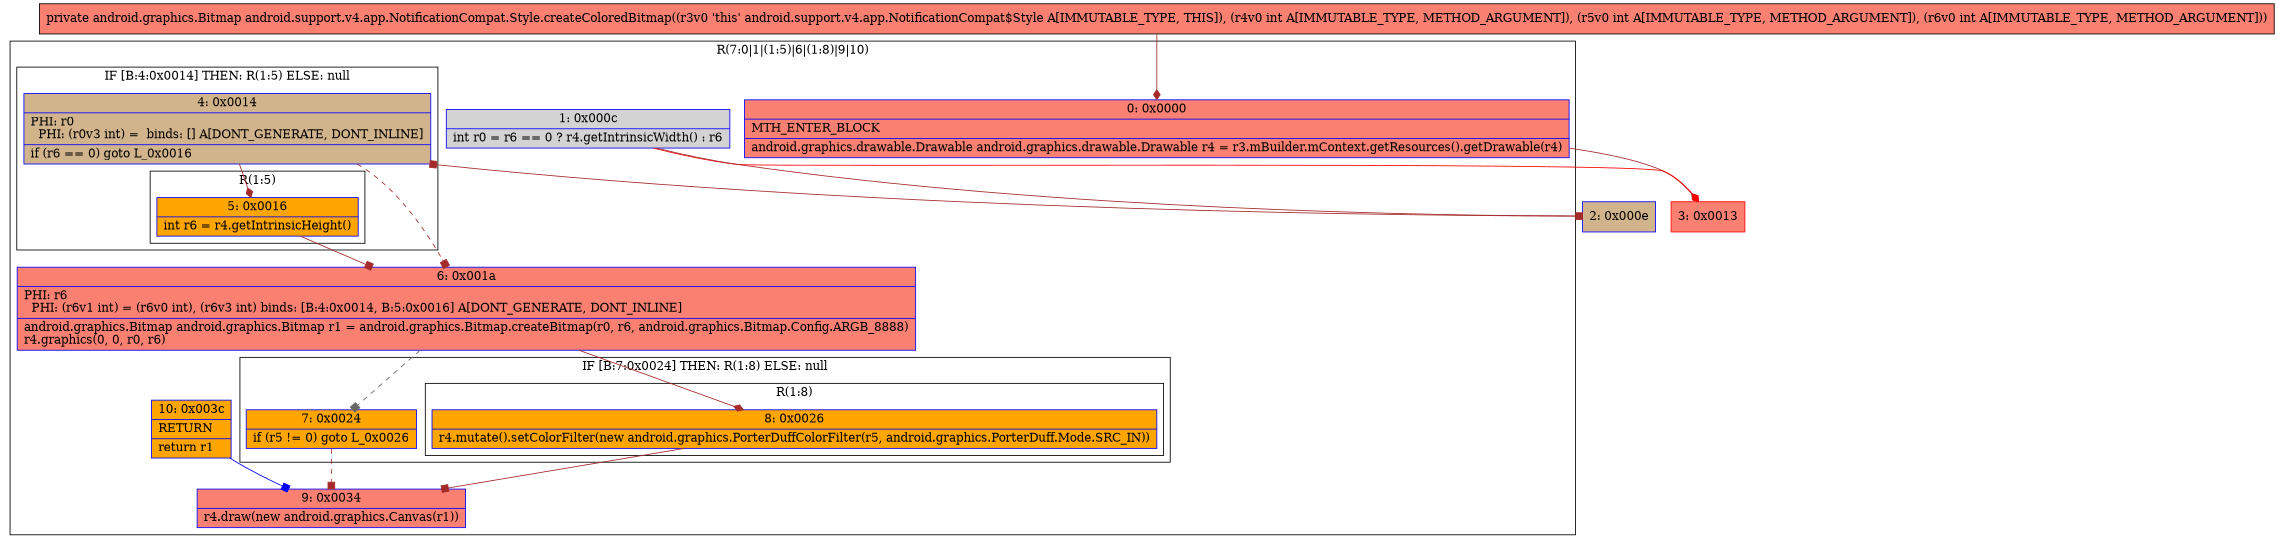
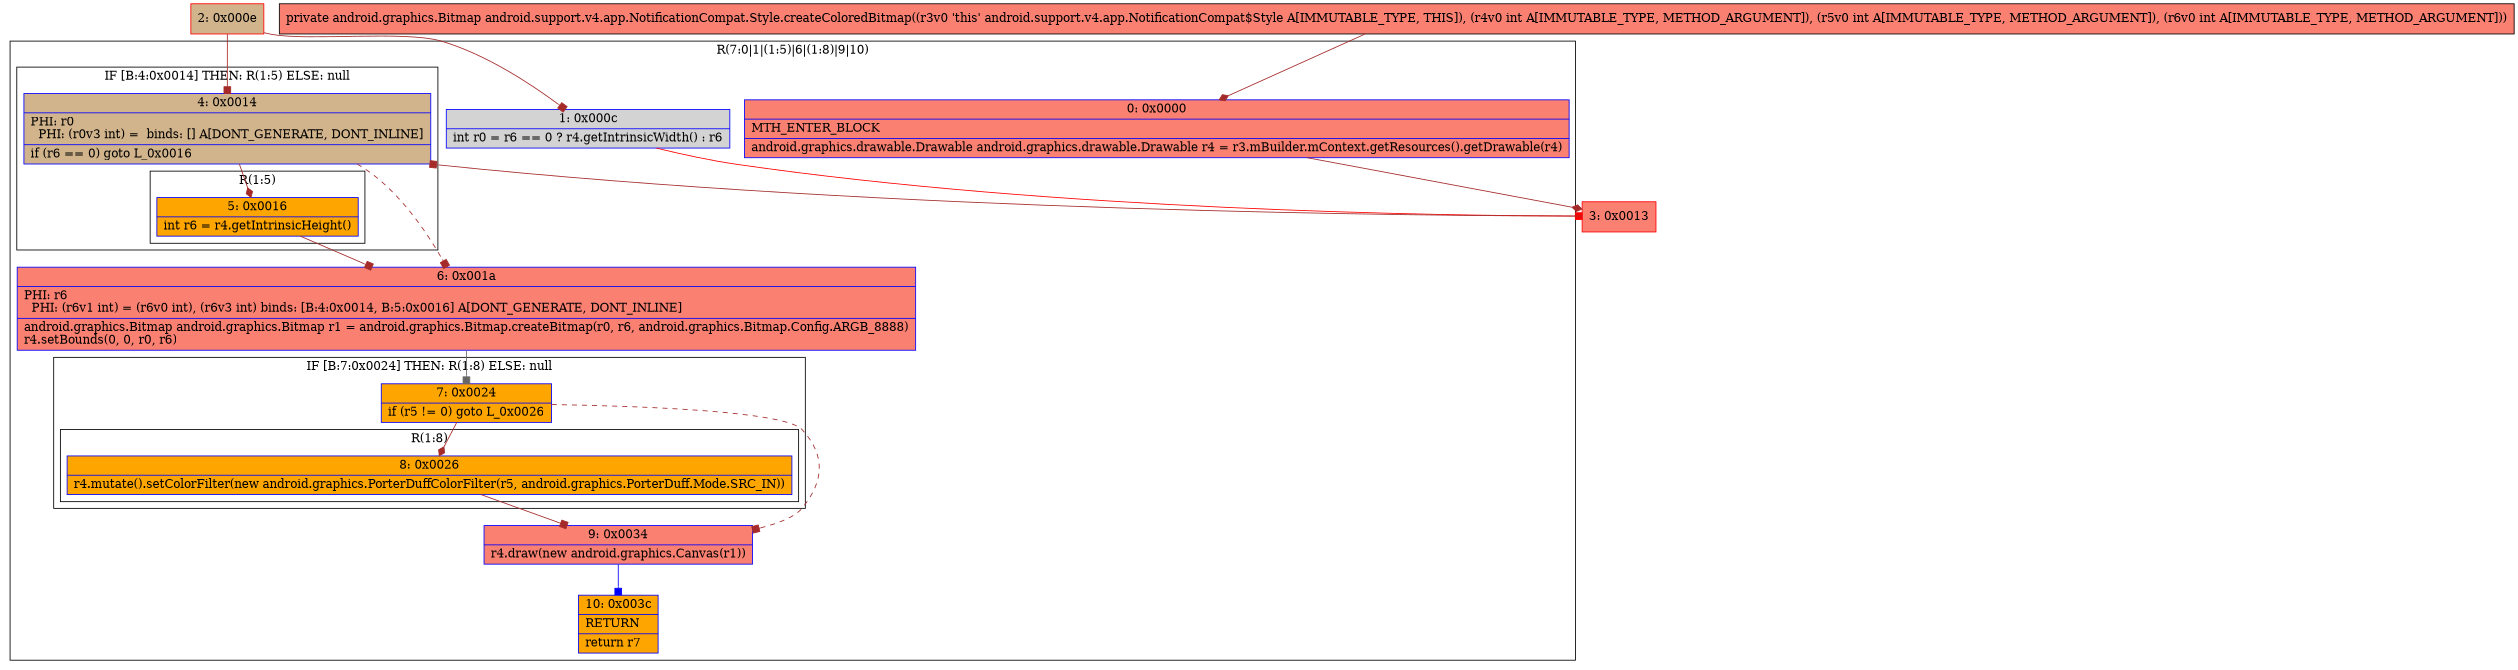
edge "1: 0x000c" -> "3: 0x0013": arrowhead diamond -> box
edge "1: 0x000c" -> "2: 0x000e": reversed
edge "3: 0x0013" -> "4: 0x0014": added
node "2: 0x000e": color blue -> red
node "6: 0x001a": text "r4.graphics(0, 0, r0, r6)" -> "r4.setBounds(0, 0, r0, r6)"
edge "6: 0x001a" -> "7: 0x0024": style dashed -> solid
edge "6: 0x001a" -> "8: 0x0026": now "7: 0x0024" -> "8: 0x0026"
node "10: 0x003c": text "return r1" -> "return r7"
edge "10: 0x003c" -> "9: 0x0034": reversed
